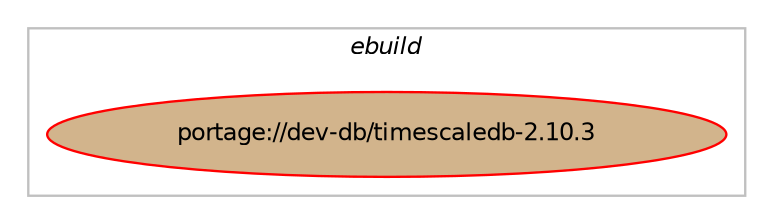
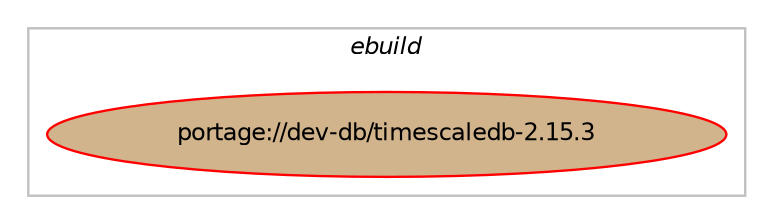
node "portage://dev-db/timescaledb-2.10.3": label "portage://dev-db/timescaledb-2.10.3" -> "portage://dev-db/timescaledb-2.15.3"
